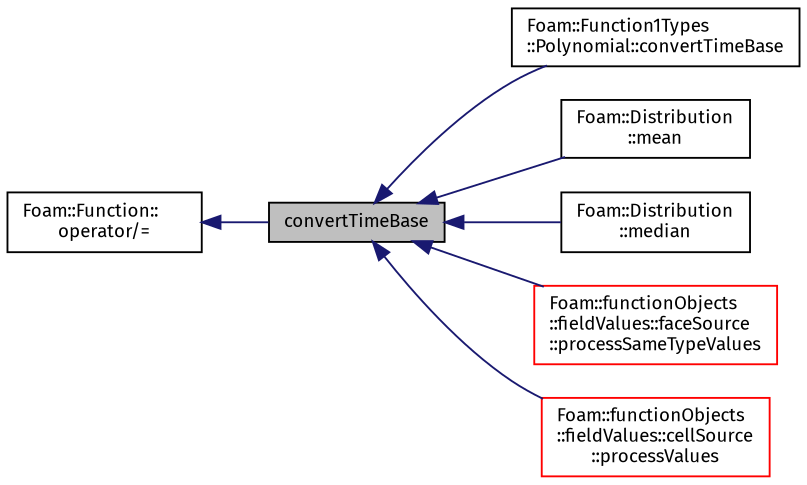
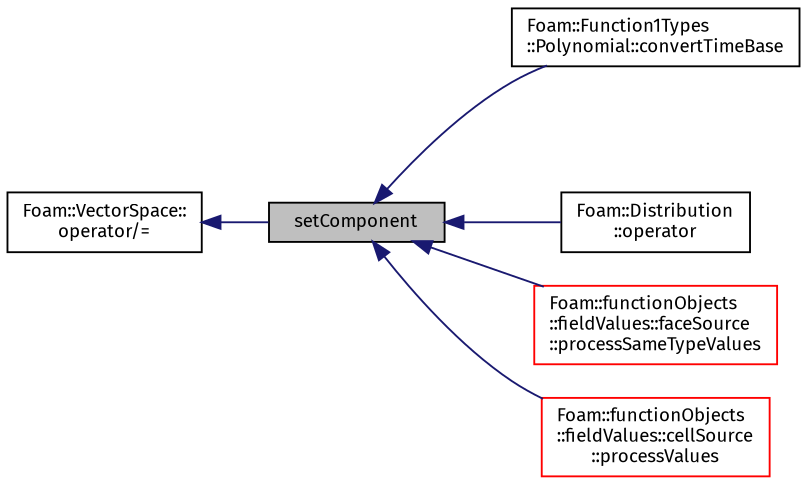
node "Foam::Distribution ::mean": removed
node "Foam::Function:: operator/=": label "Foam::Function:: operator/=" -> "Foam::VectorSpace:: operator/="
node "convertTimeBase": label "convertTimeBase" -> "setComponent"
node "Foam::Distribution ::median": label "Foam::Distribution ::median" -> "Foam::Distribution ::operator"
